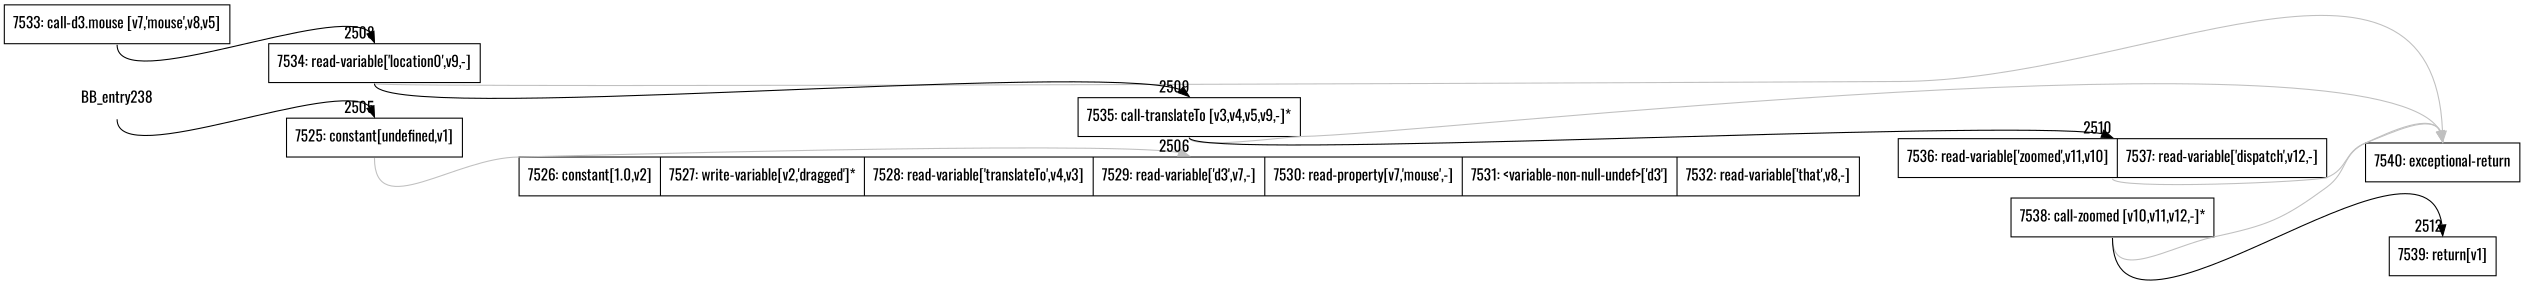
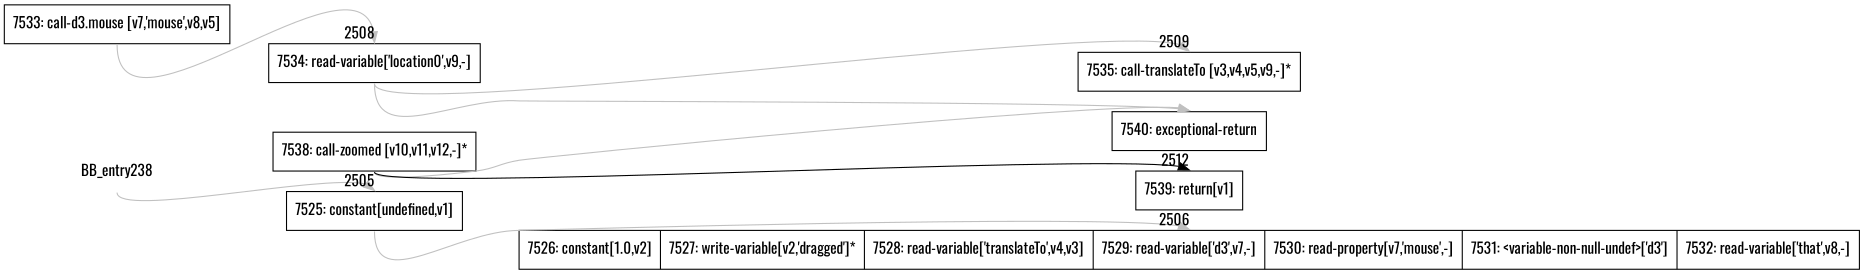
edge "7533: call-d3.mouse [v7,'mouse',v8,v5]" -> "7534: read-variable['location0',v9,-]": color black -> gray
edge "7534: read-variable['location0',v9,-]" -> "7535: call-translateTo [v3,v4,v5,v9,-]*": color black -> gray
edge "7535: call-translateTo [v3,v4,v5,v9,-]*" -> "7540: exceptional-return": removed
edge "BB_entry238" -> "7525: constant[undefined,v1]": color black -> gray
node "7536: read-variable['zoomed',v11,v10]": removed
